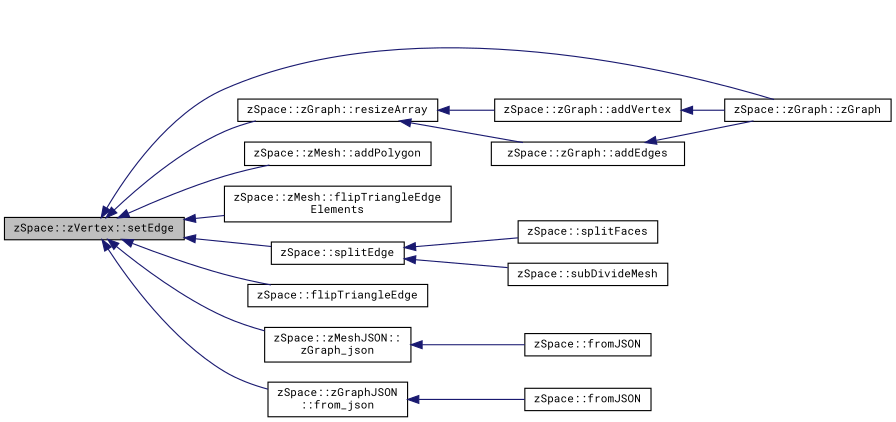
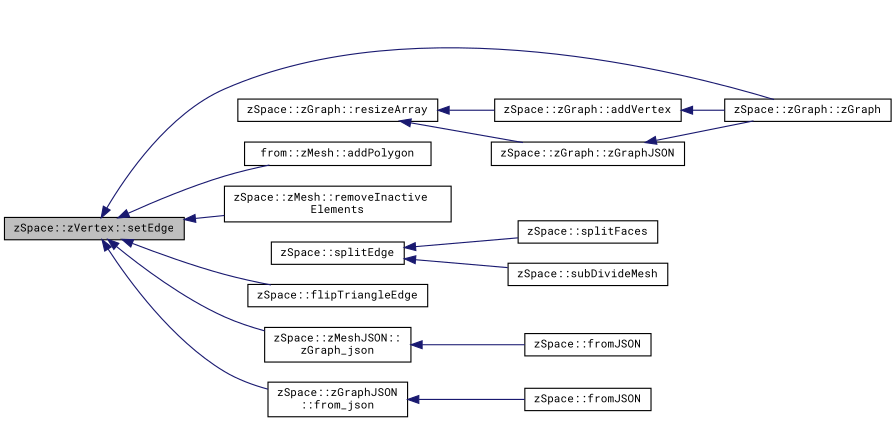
node "zSpace::zMesh::addPolygon": label "zSpace::zMesh::addPolygon" -> "from::zMesh::addPolygon"
node "zSpace::zGraph::addEdges": label "zSpace::zGraph::addEdges" -> "zSpace::zGraph::zGraphJSON"
edge "zSpace::zGraph::resizeArray" -> "zSpace::zVertex::setEdge": removed
node "zSpace::zMesh::flipTriangleEdge Elements": label "zSpace::zMesh::flipTriangleEdge Elements" -> "zSpace::zMesh::removeInactive Elements"
edge "zSpace::splitEdge" -> "zSpace::zVertex::setEdge": removed
